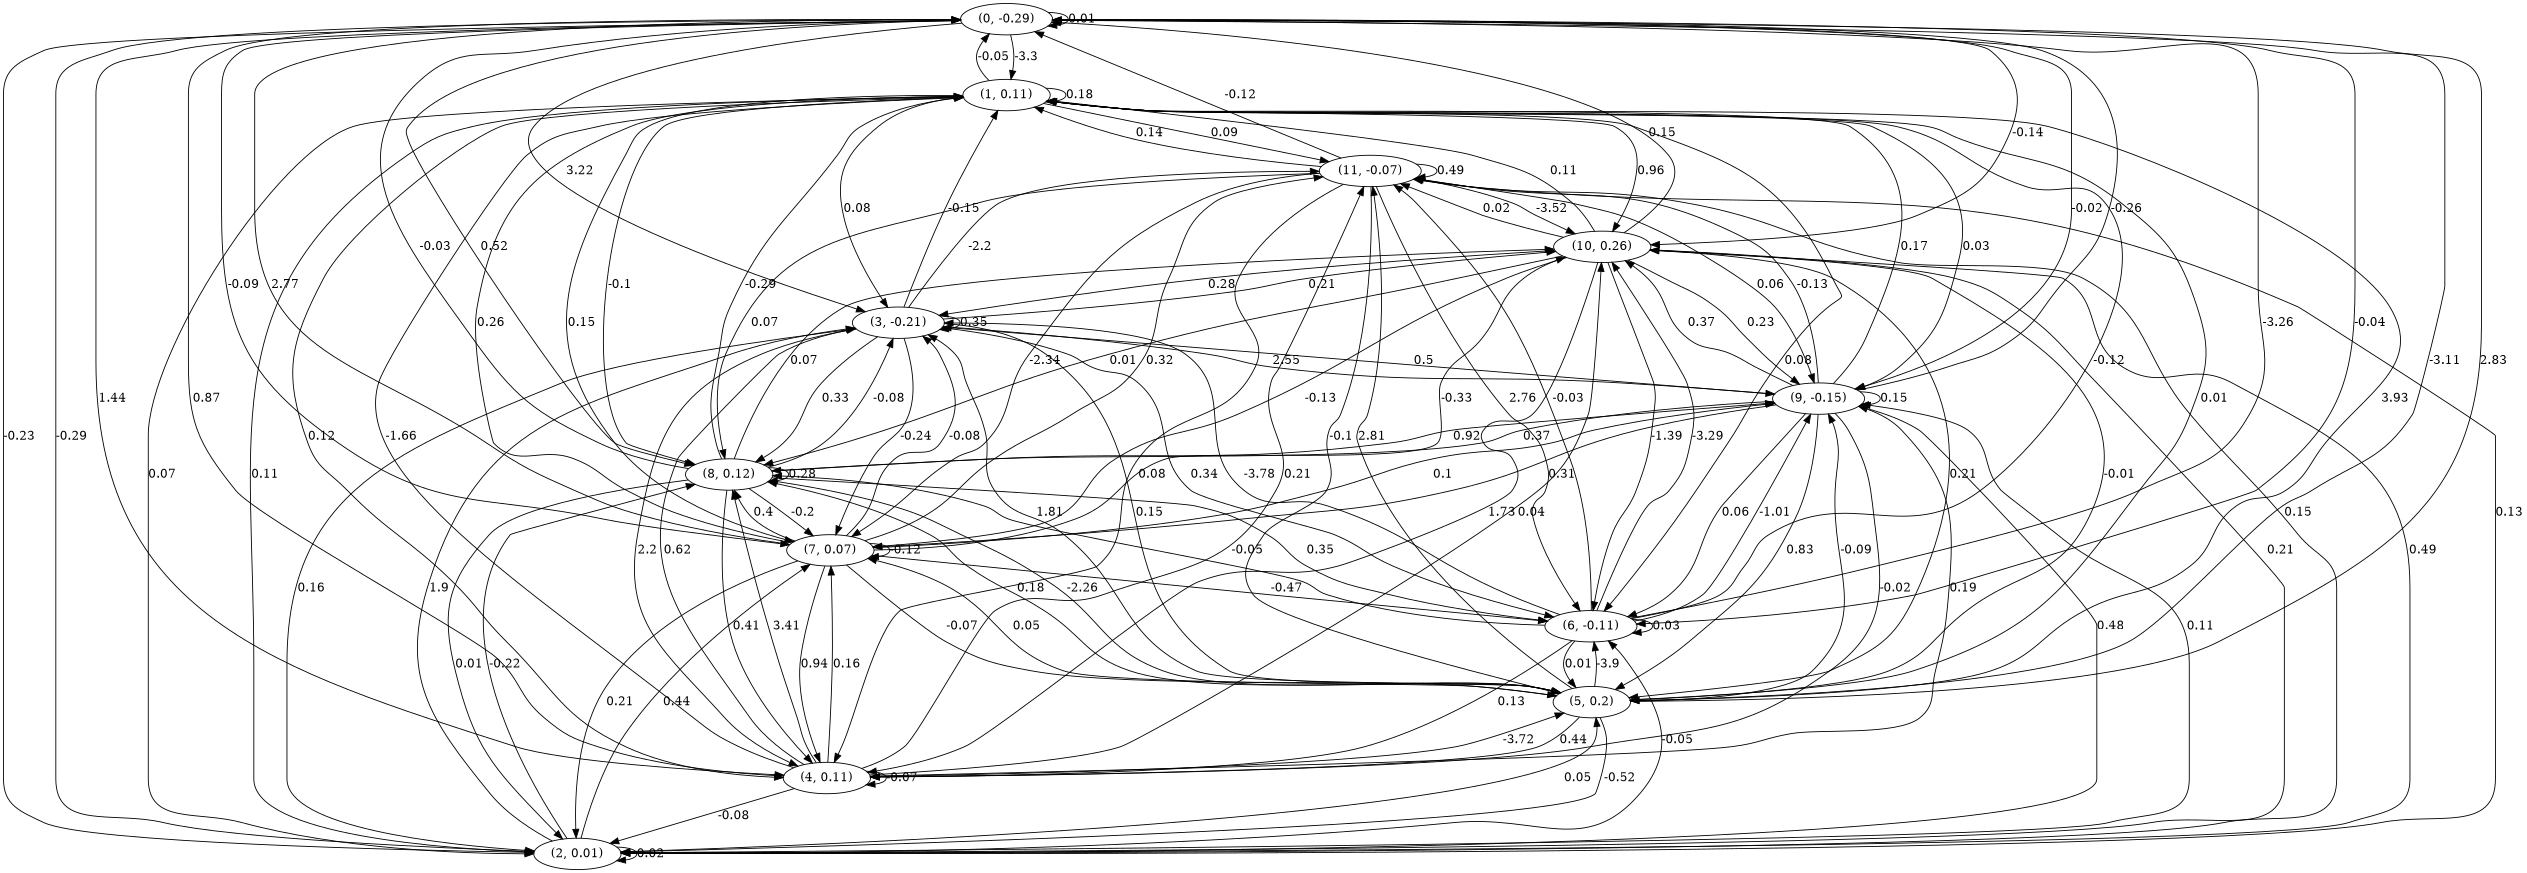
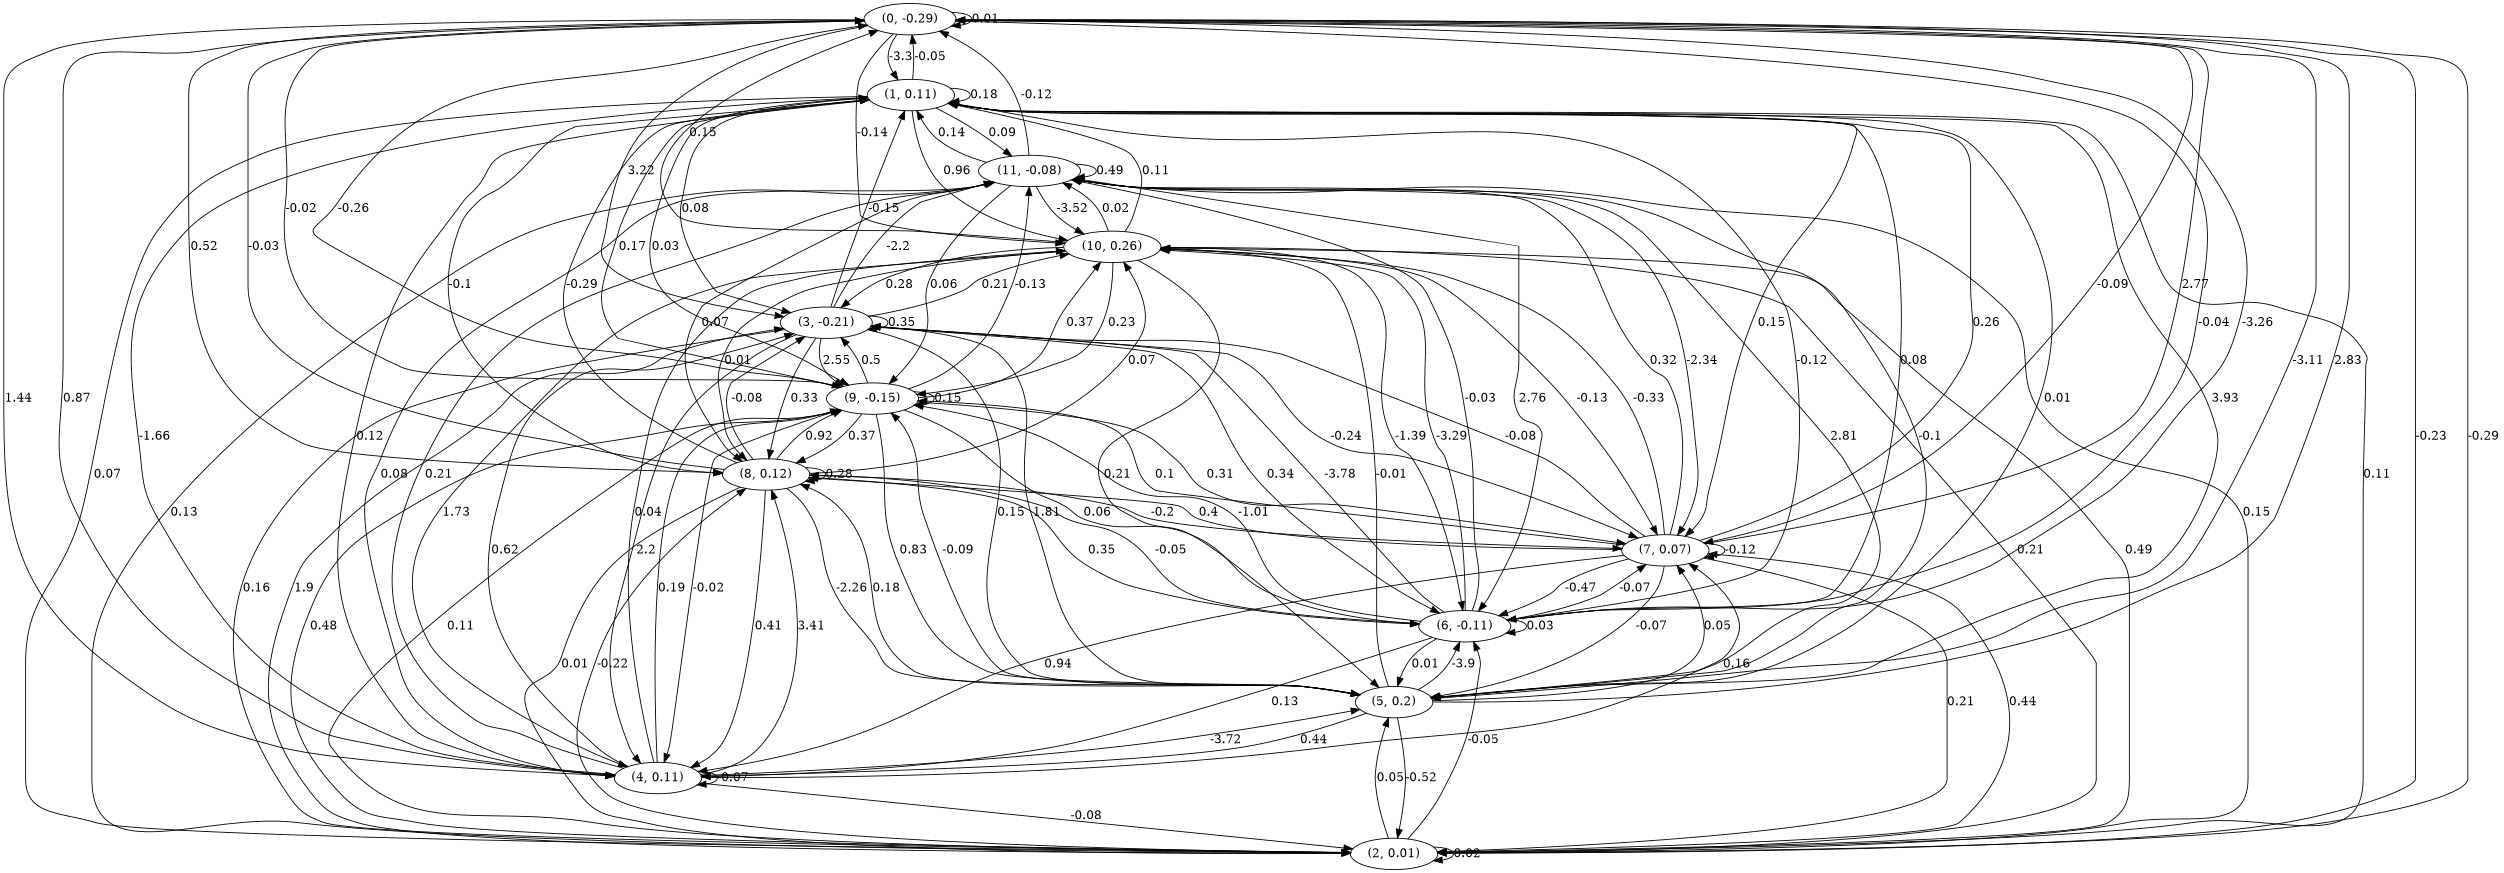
node "(11, -0.07)": label "(11, -0.07)" -> "(11, -0.08)"
edge "(6, -0.11)" -> "(7, 0.07)": added, label "-0.07"
